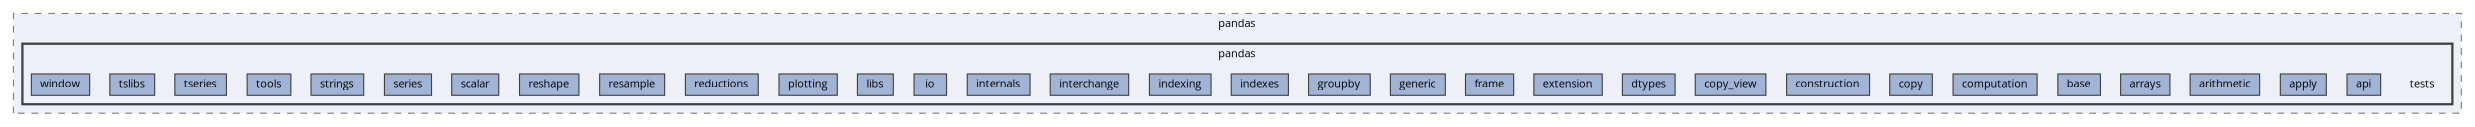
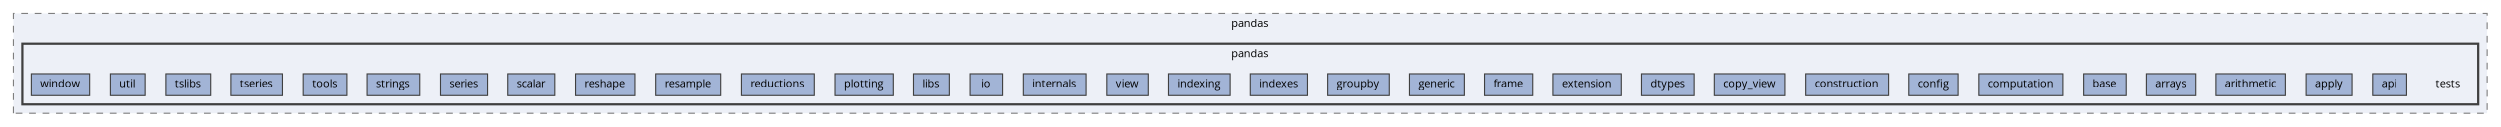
node "util": added
node "interchange": label "interchange" -> "view"
node "copy": label "copy" -> "config"
